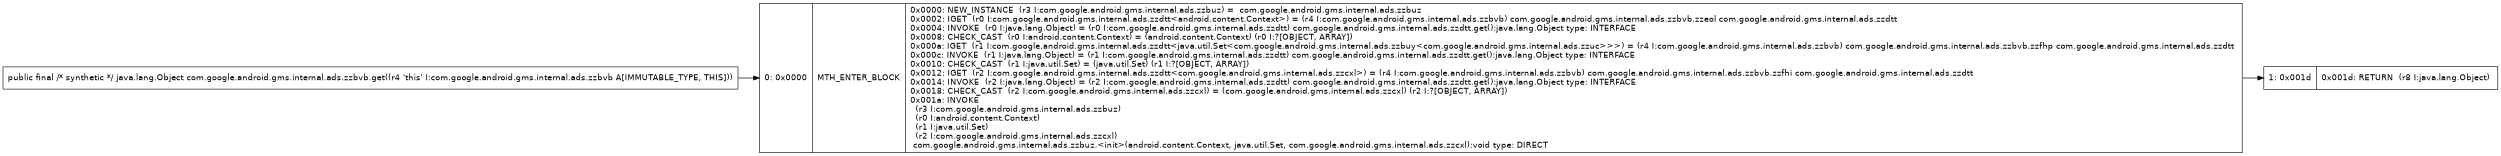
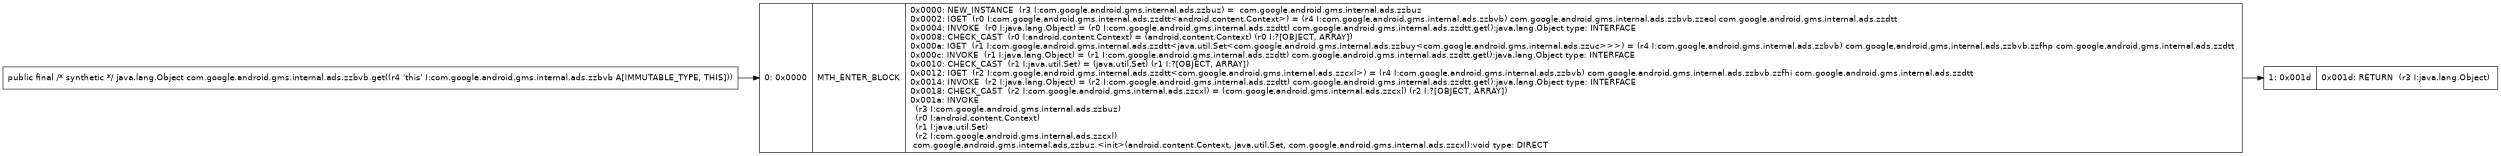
node "1: 0x001d": text "0x001d: RETURN  (r8 I:java.lang.Object)" -> "0x001d: RETURN  (r3 I:java.lang.Object)"
